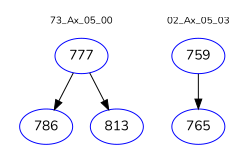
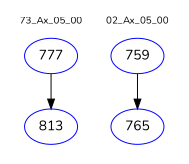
cluster "02_Ax_05_03": label "02_Ax_05_03" -> "02_Ax_05_00"
node "786": removed
